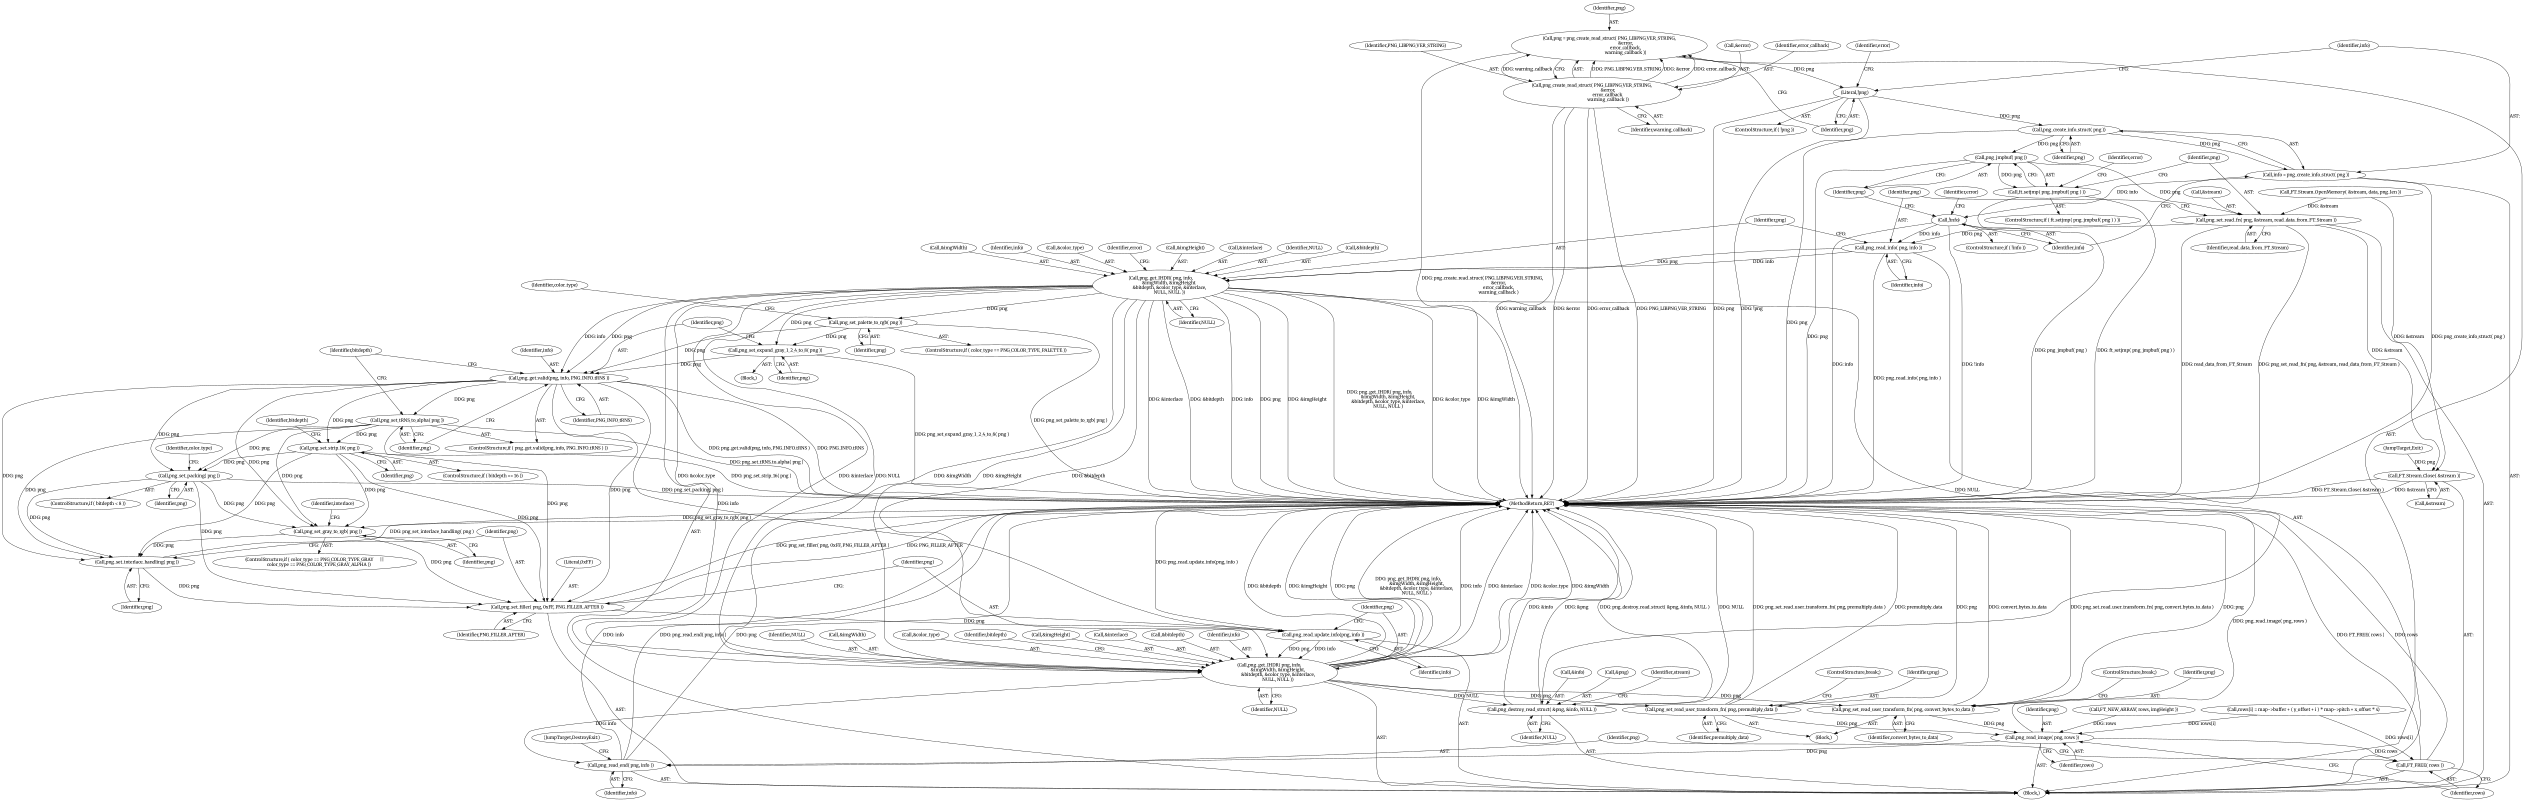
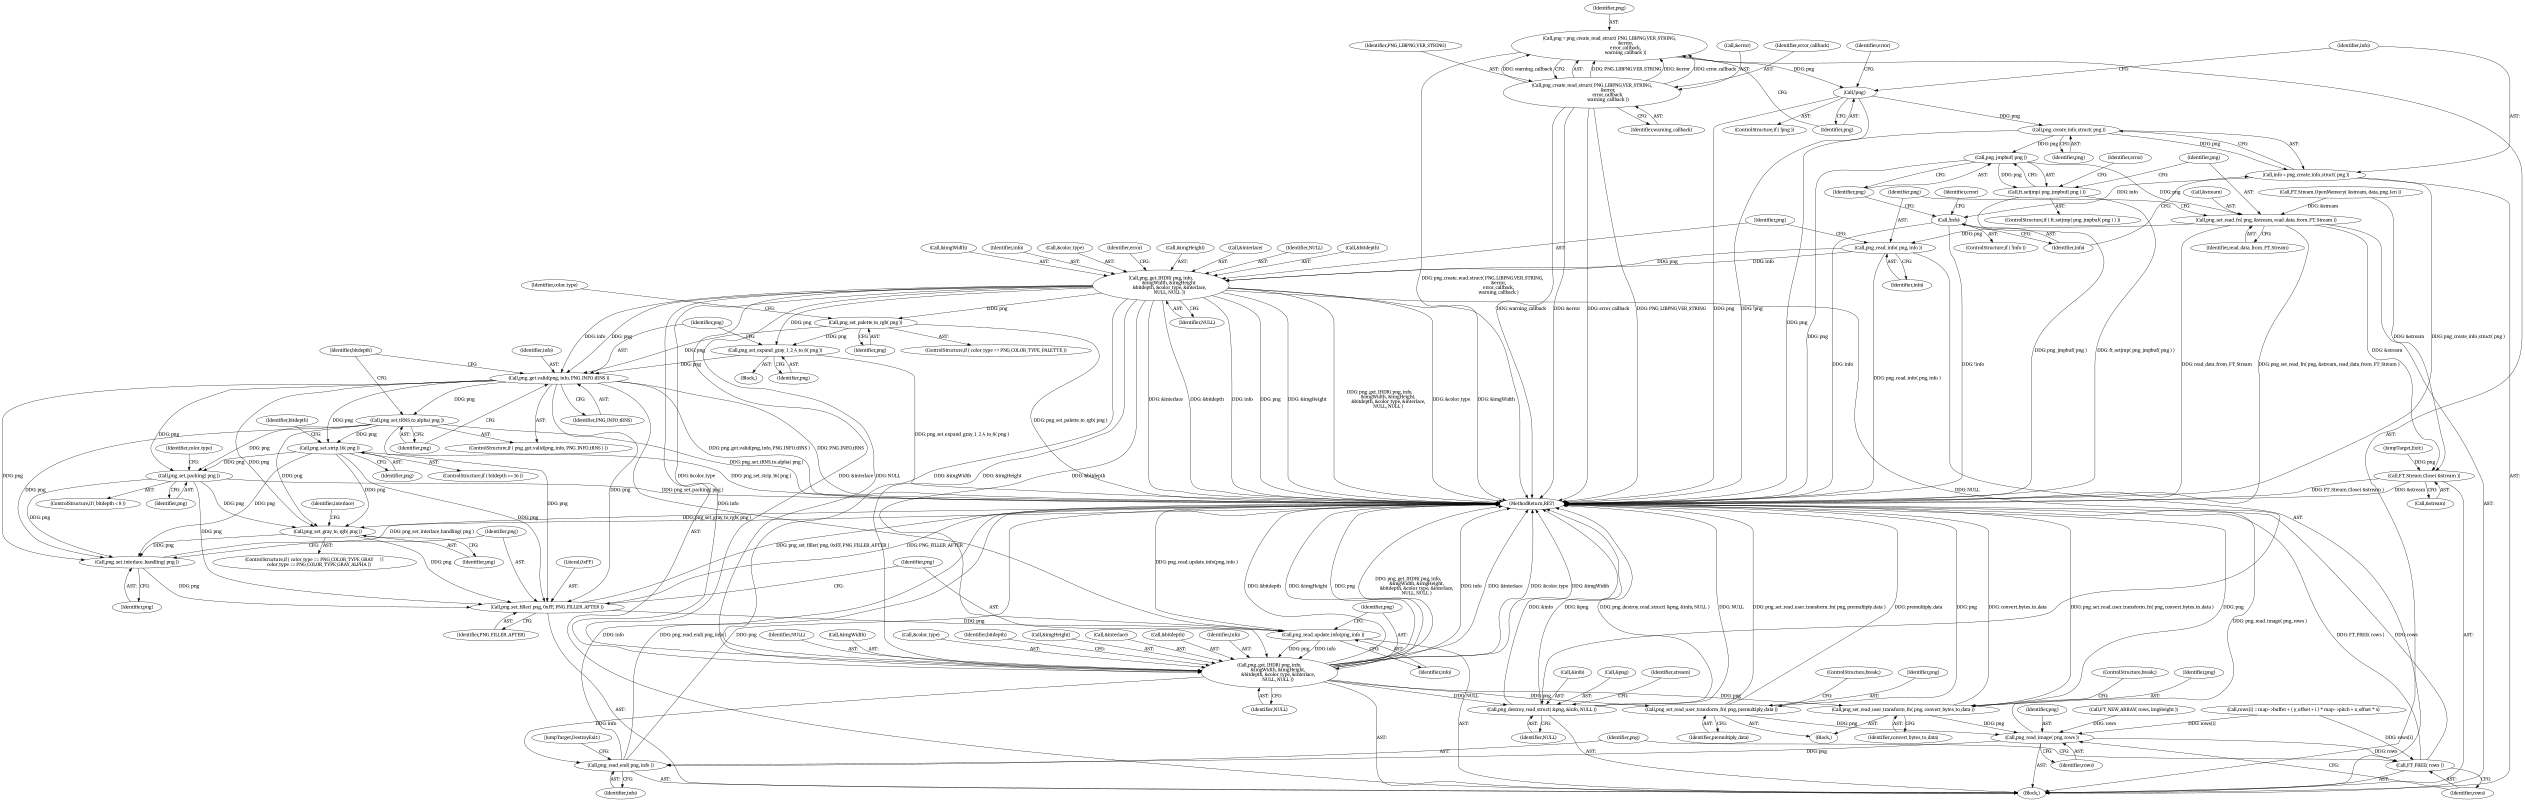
node "(Literal,!png)": label "(Literal,!png)" -> "(Call,!png)"
edge "(Call,!info)" -> "(Call,png_read_info( png, info ))": removed, label "DDG: info"
